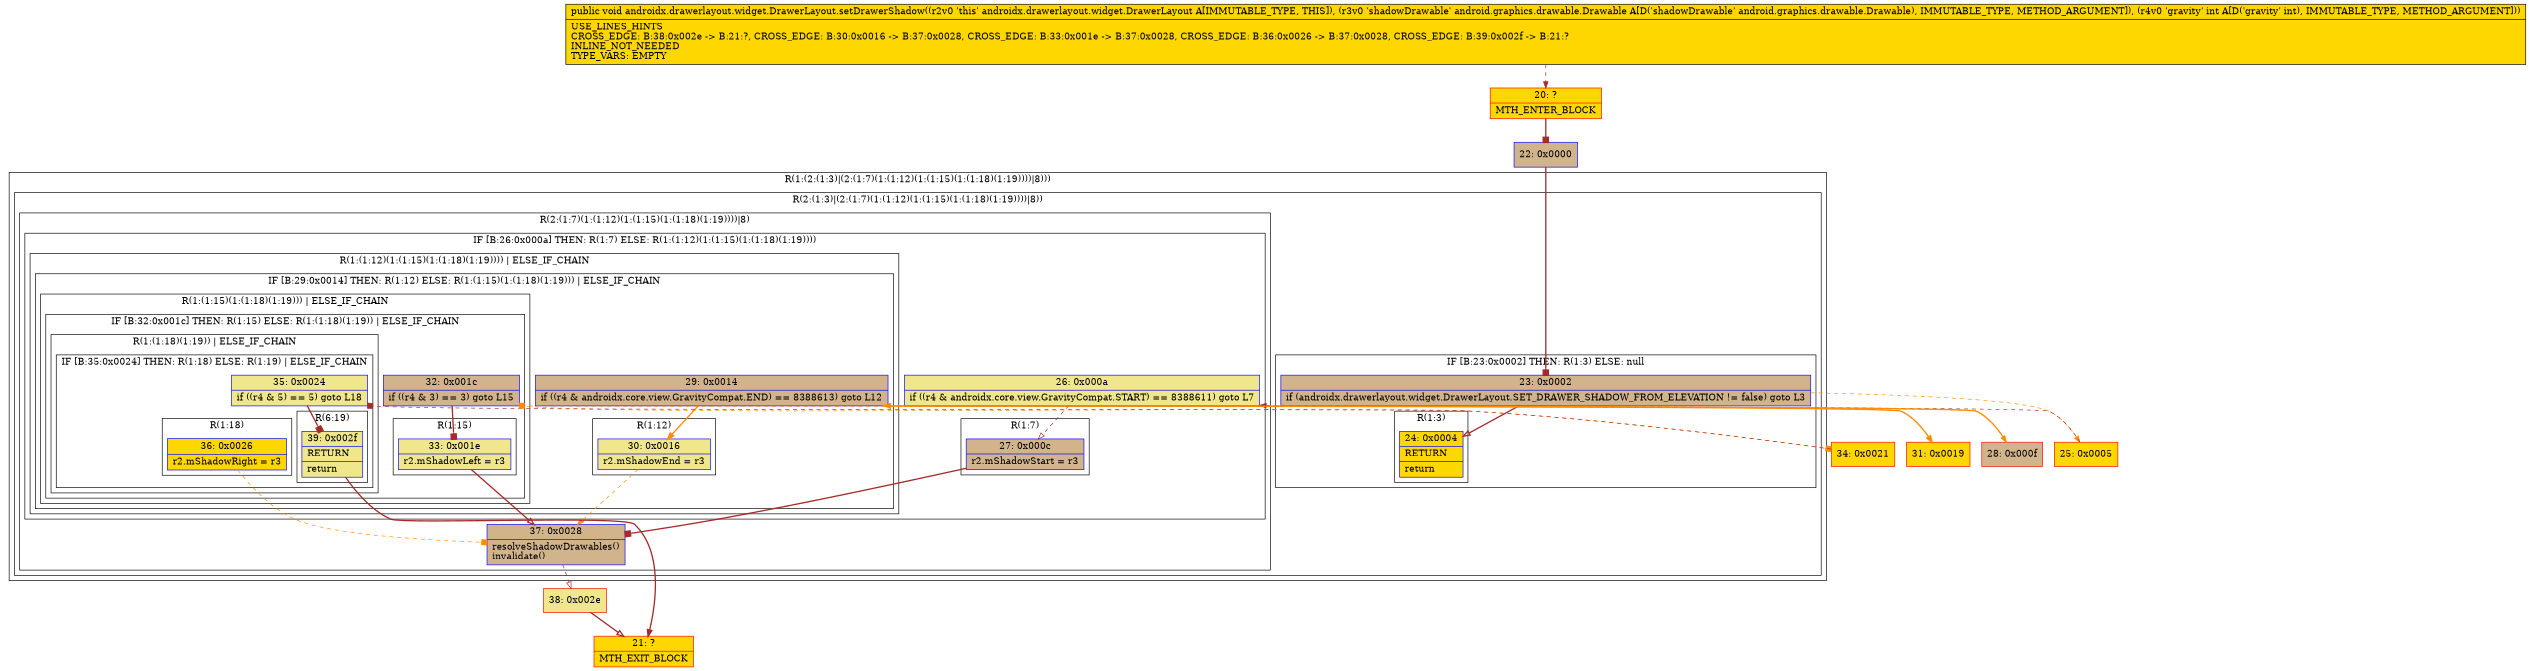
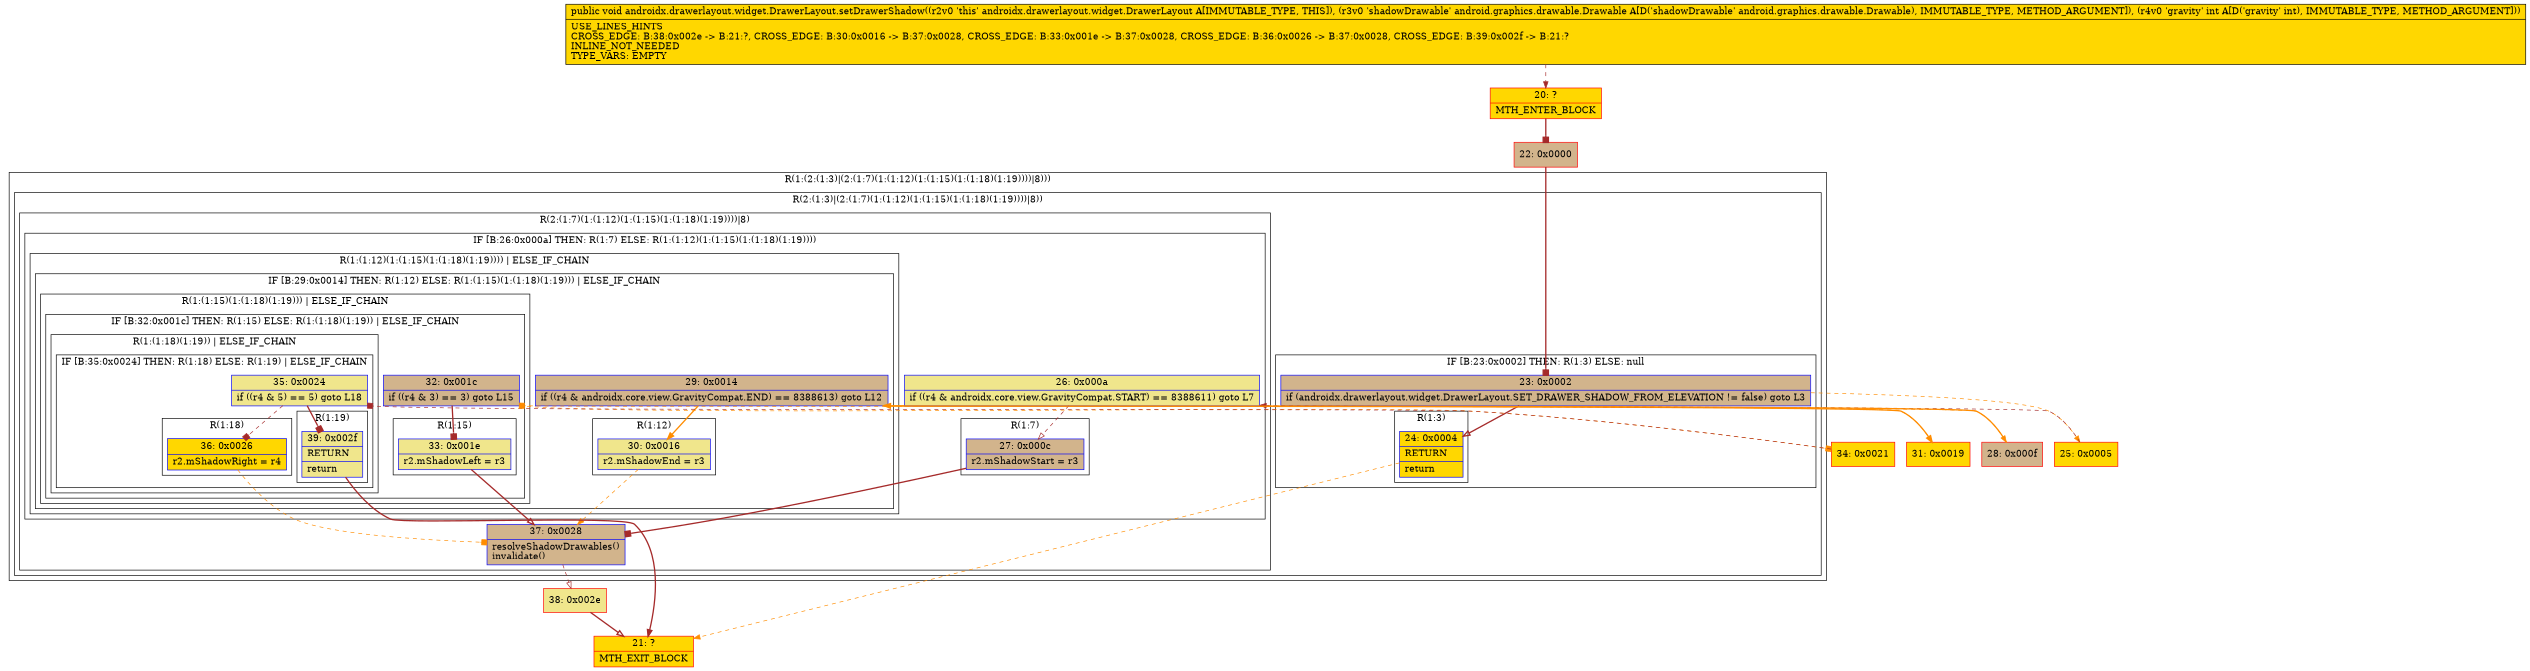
node "22: 0x0000": color blue -> red
cluster "R(6:19)": label "R(6:19)" -> "R(1:19)"
edge "35: 0x0024" -> "36: 0x0026": added
node "36: 0x0026": text "r2.mShadowRight = r3" -> "r2.mShadowRight = r4"
edge "24: 0x0004" -> "21: ?": added
